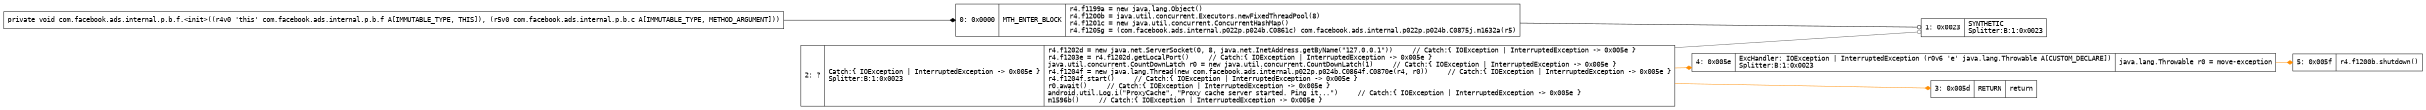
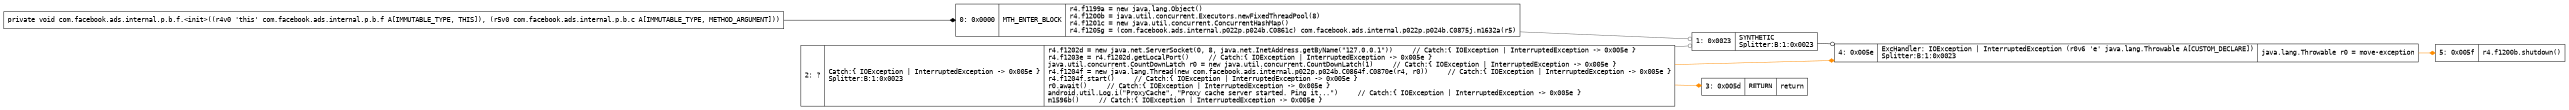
edge "0: 0x0000" -> "1: 0x0023": color black -> gray40
edge "1: 0x0023" -> "4: 0x005e": added
